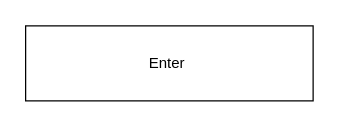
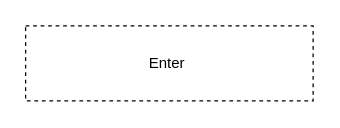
node "Enter": style solid -> dashed
